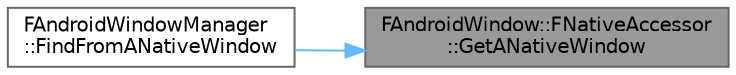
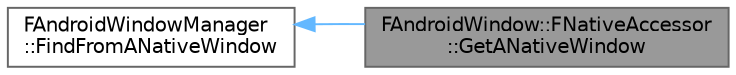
edge "FAndroidWindowManager ::FindFromANativeWindow" -> "FAndroidWindow::FNativeAccessor ::GetANativeWindow": reversed
